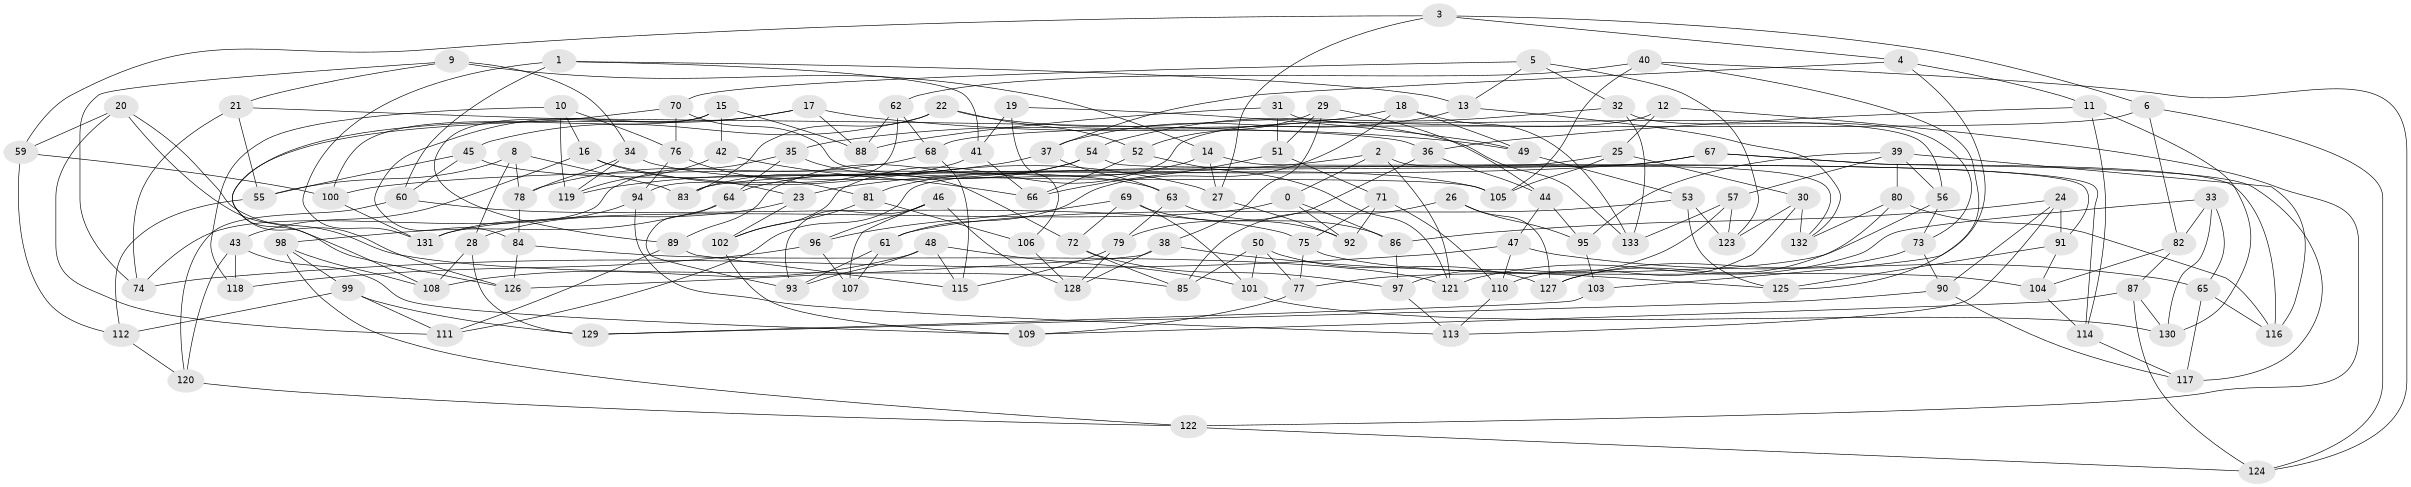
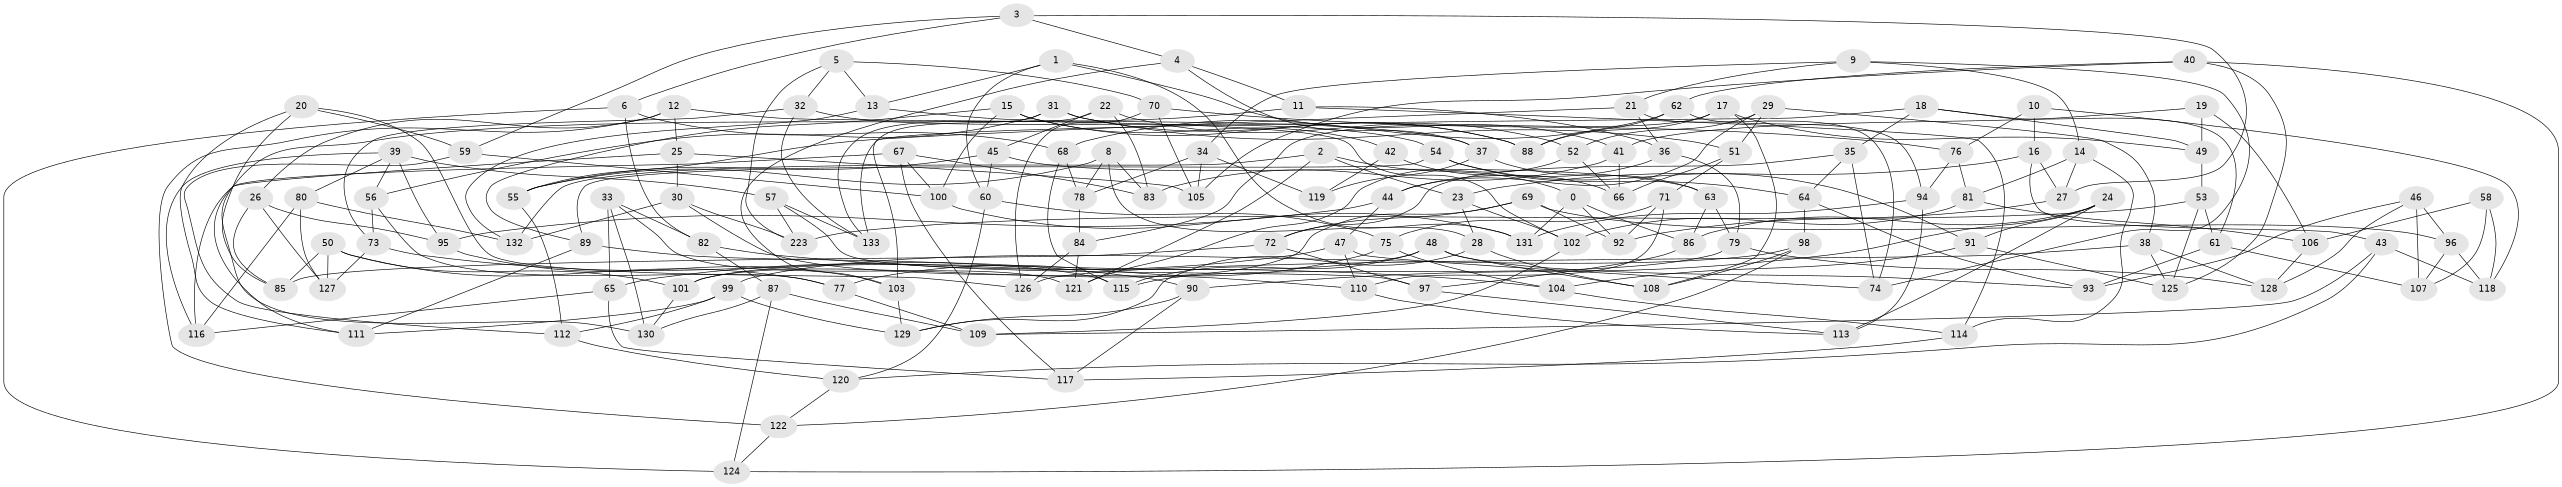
edge "12" -- "26": added
edge "10" -- "119": removed
edge "31" -- "103": added
node "58": added
node "123": label "123" -> "223"
